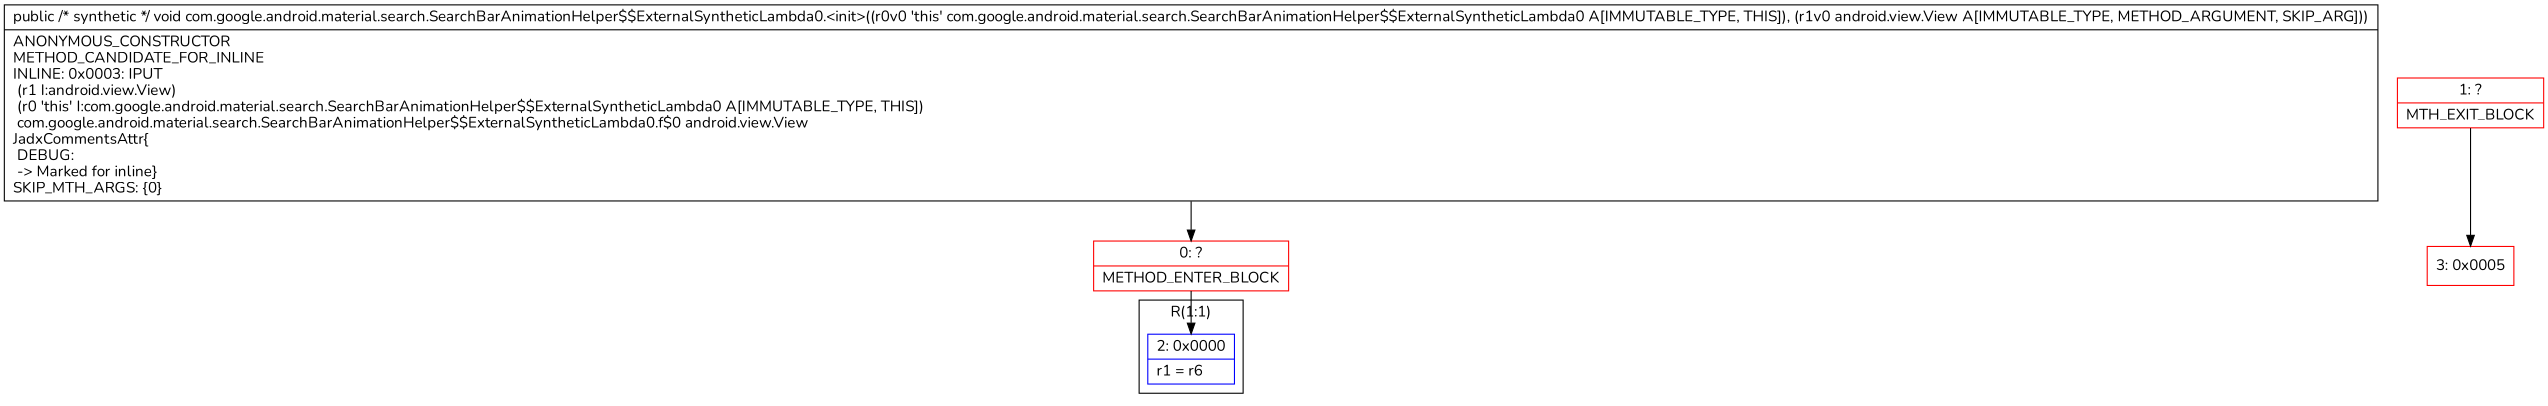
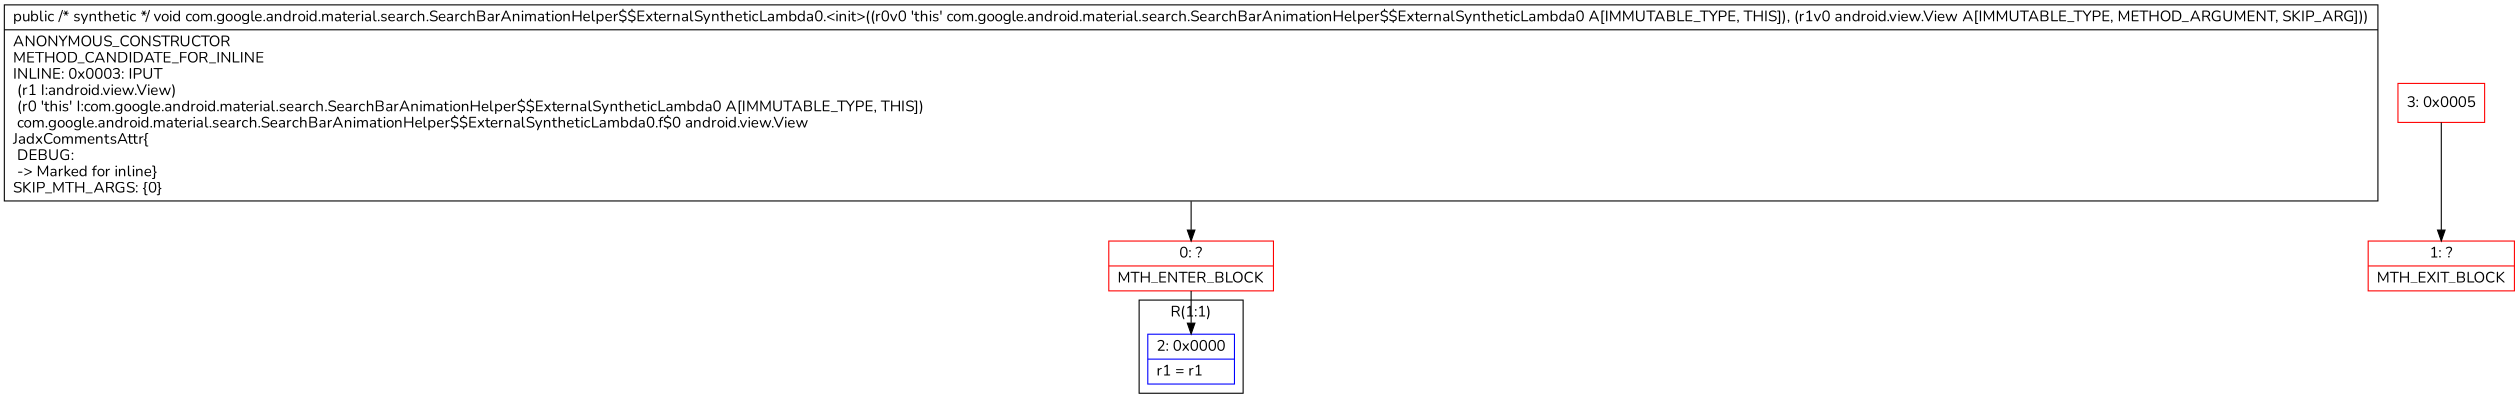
edge "1: ?" -> "3: 0x0005": reversed
node "0: ?": text "METHOD_ENTER_BLOCK" -> "MTH_ENTER_BLOCK"
node "2: 0x0000": text "r1 = r6" -> "r1 = r1"
